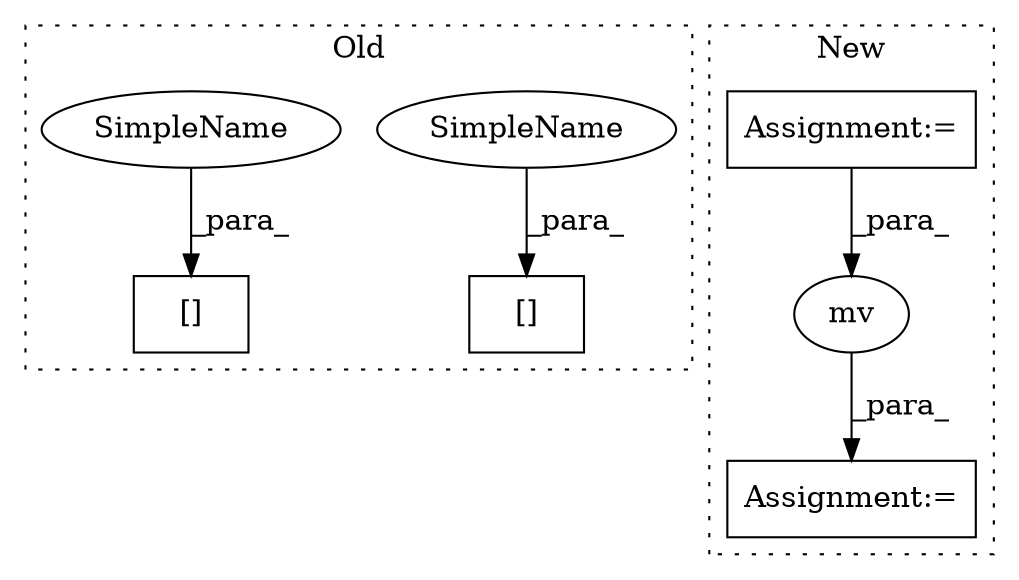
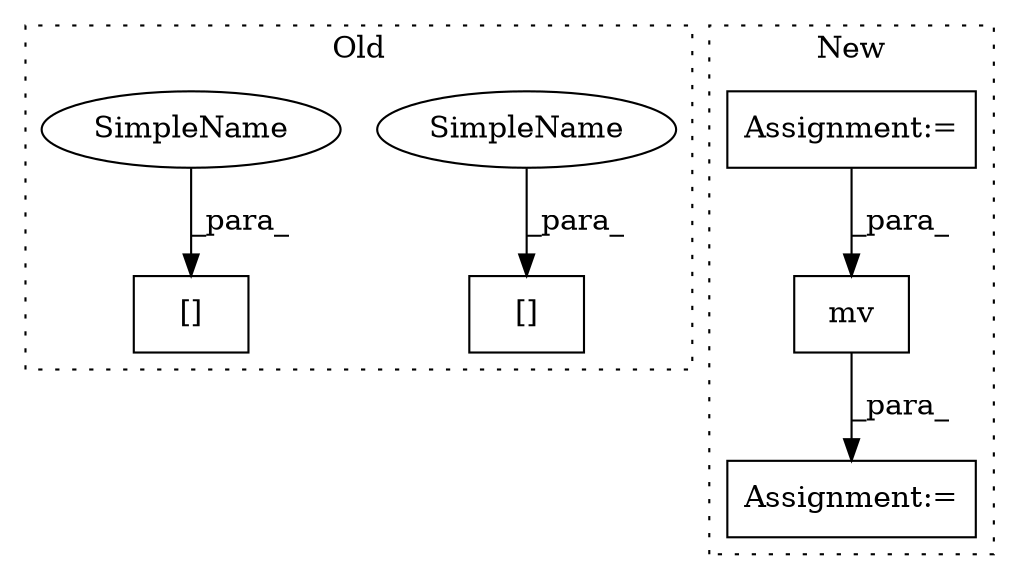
node "mv": shape ellipse -> box
